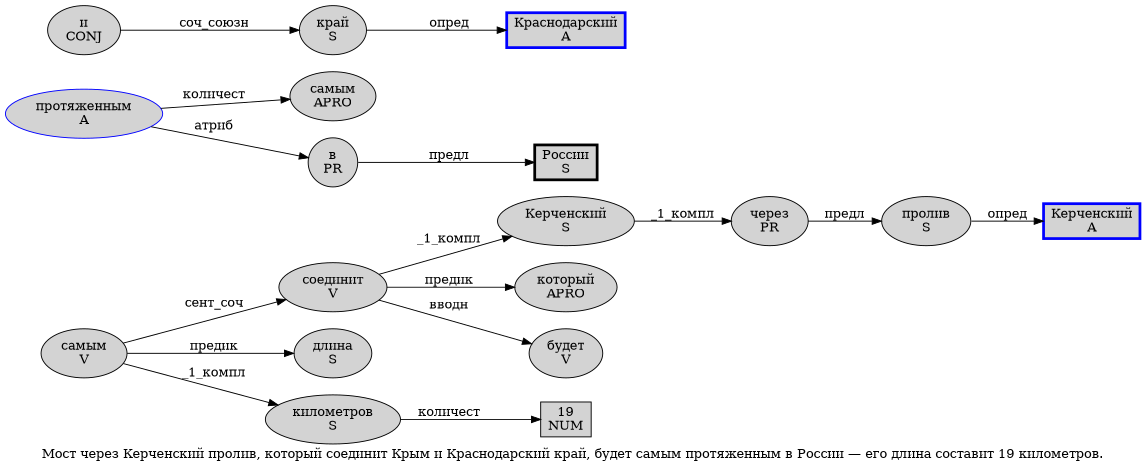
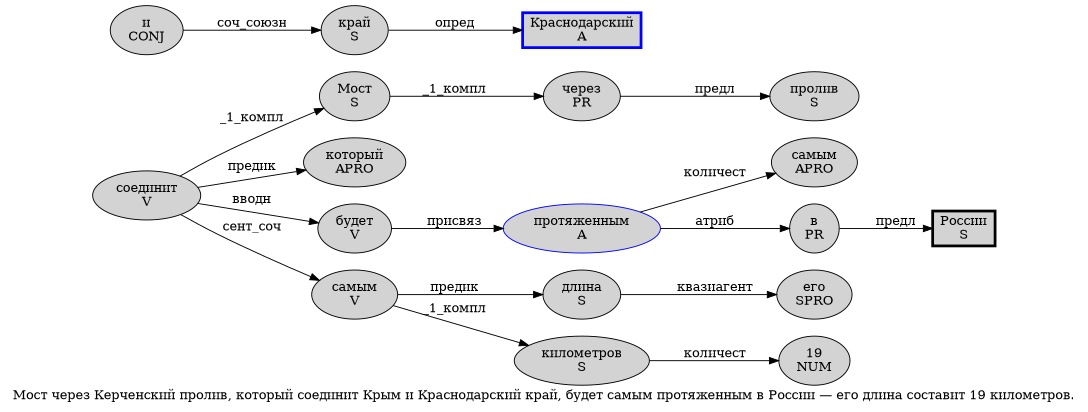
node "Керченский S": label "Керченский S" -> "Мост S"
node "Керченский A": removed
edge "будет V" -> "протяженным A": added, label "присвяз"
node "его SPRO": added
edge "самым V" -> "соединит V": reversed
node "19 NUM": shape box -> ellipse
